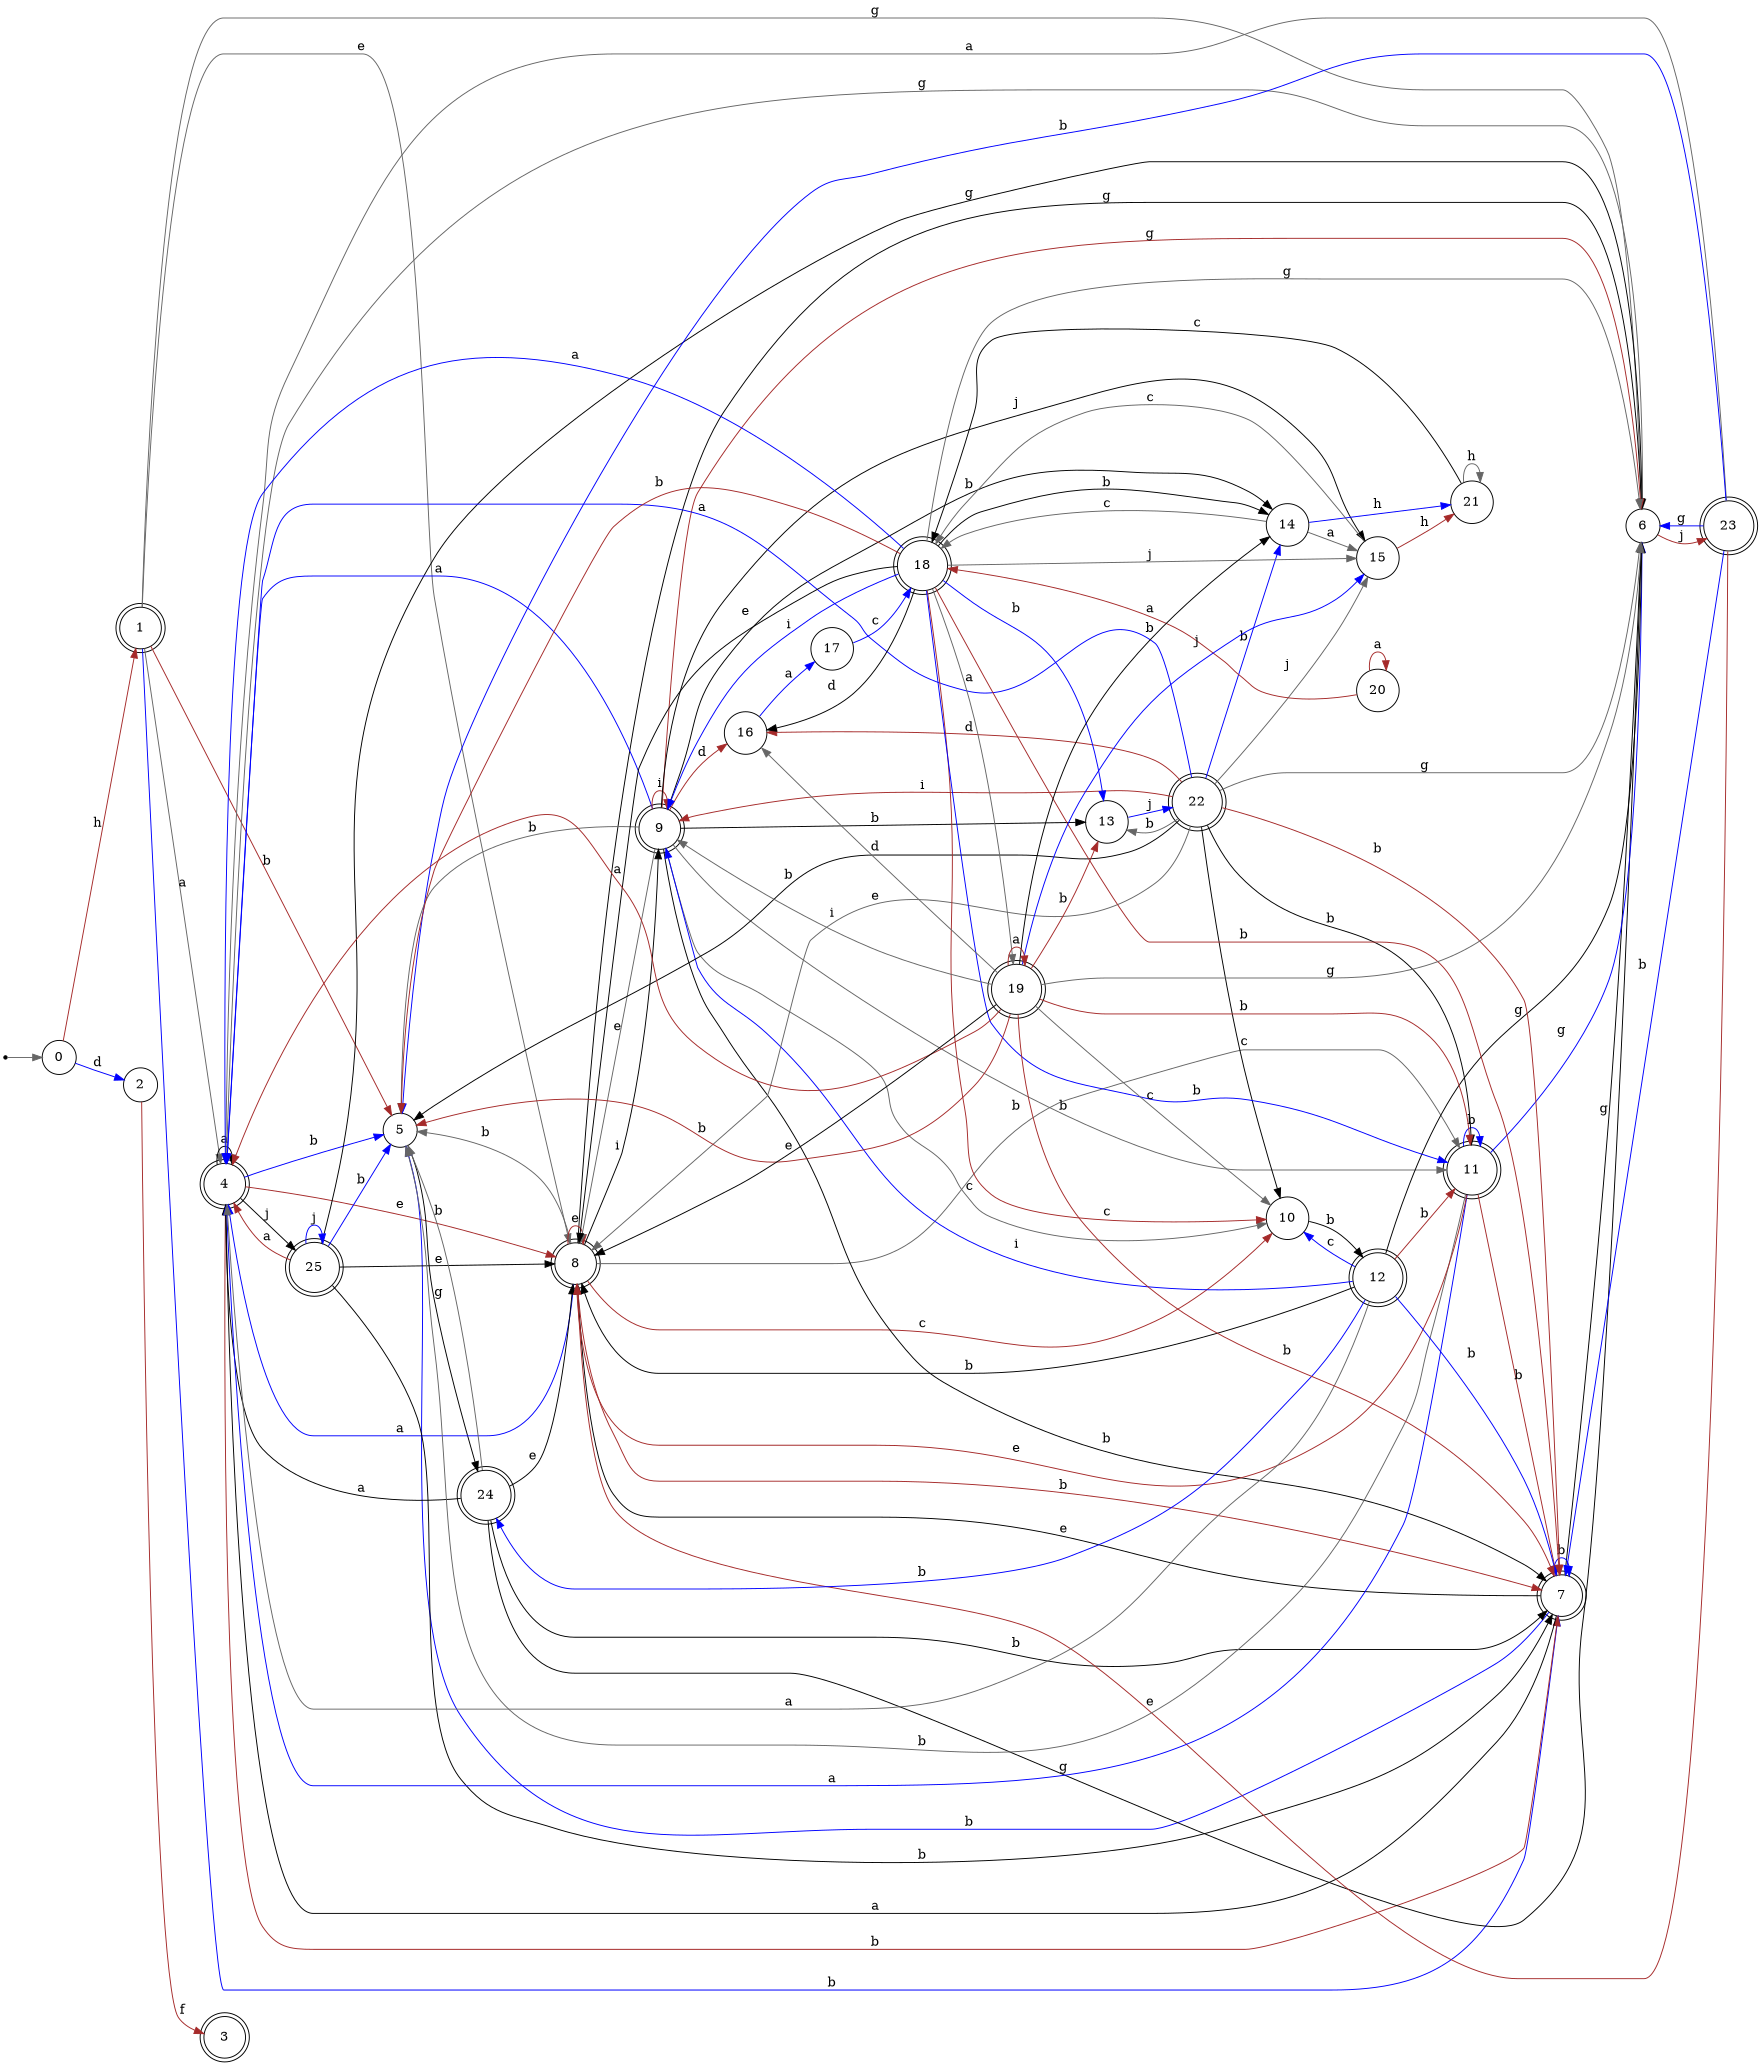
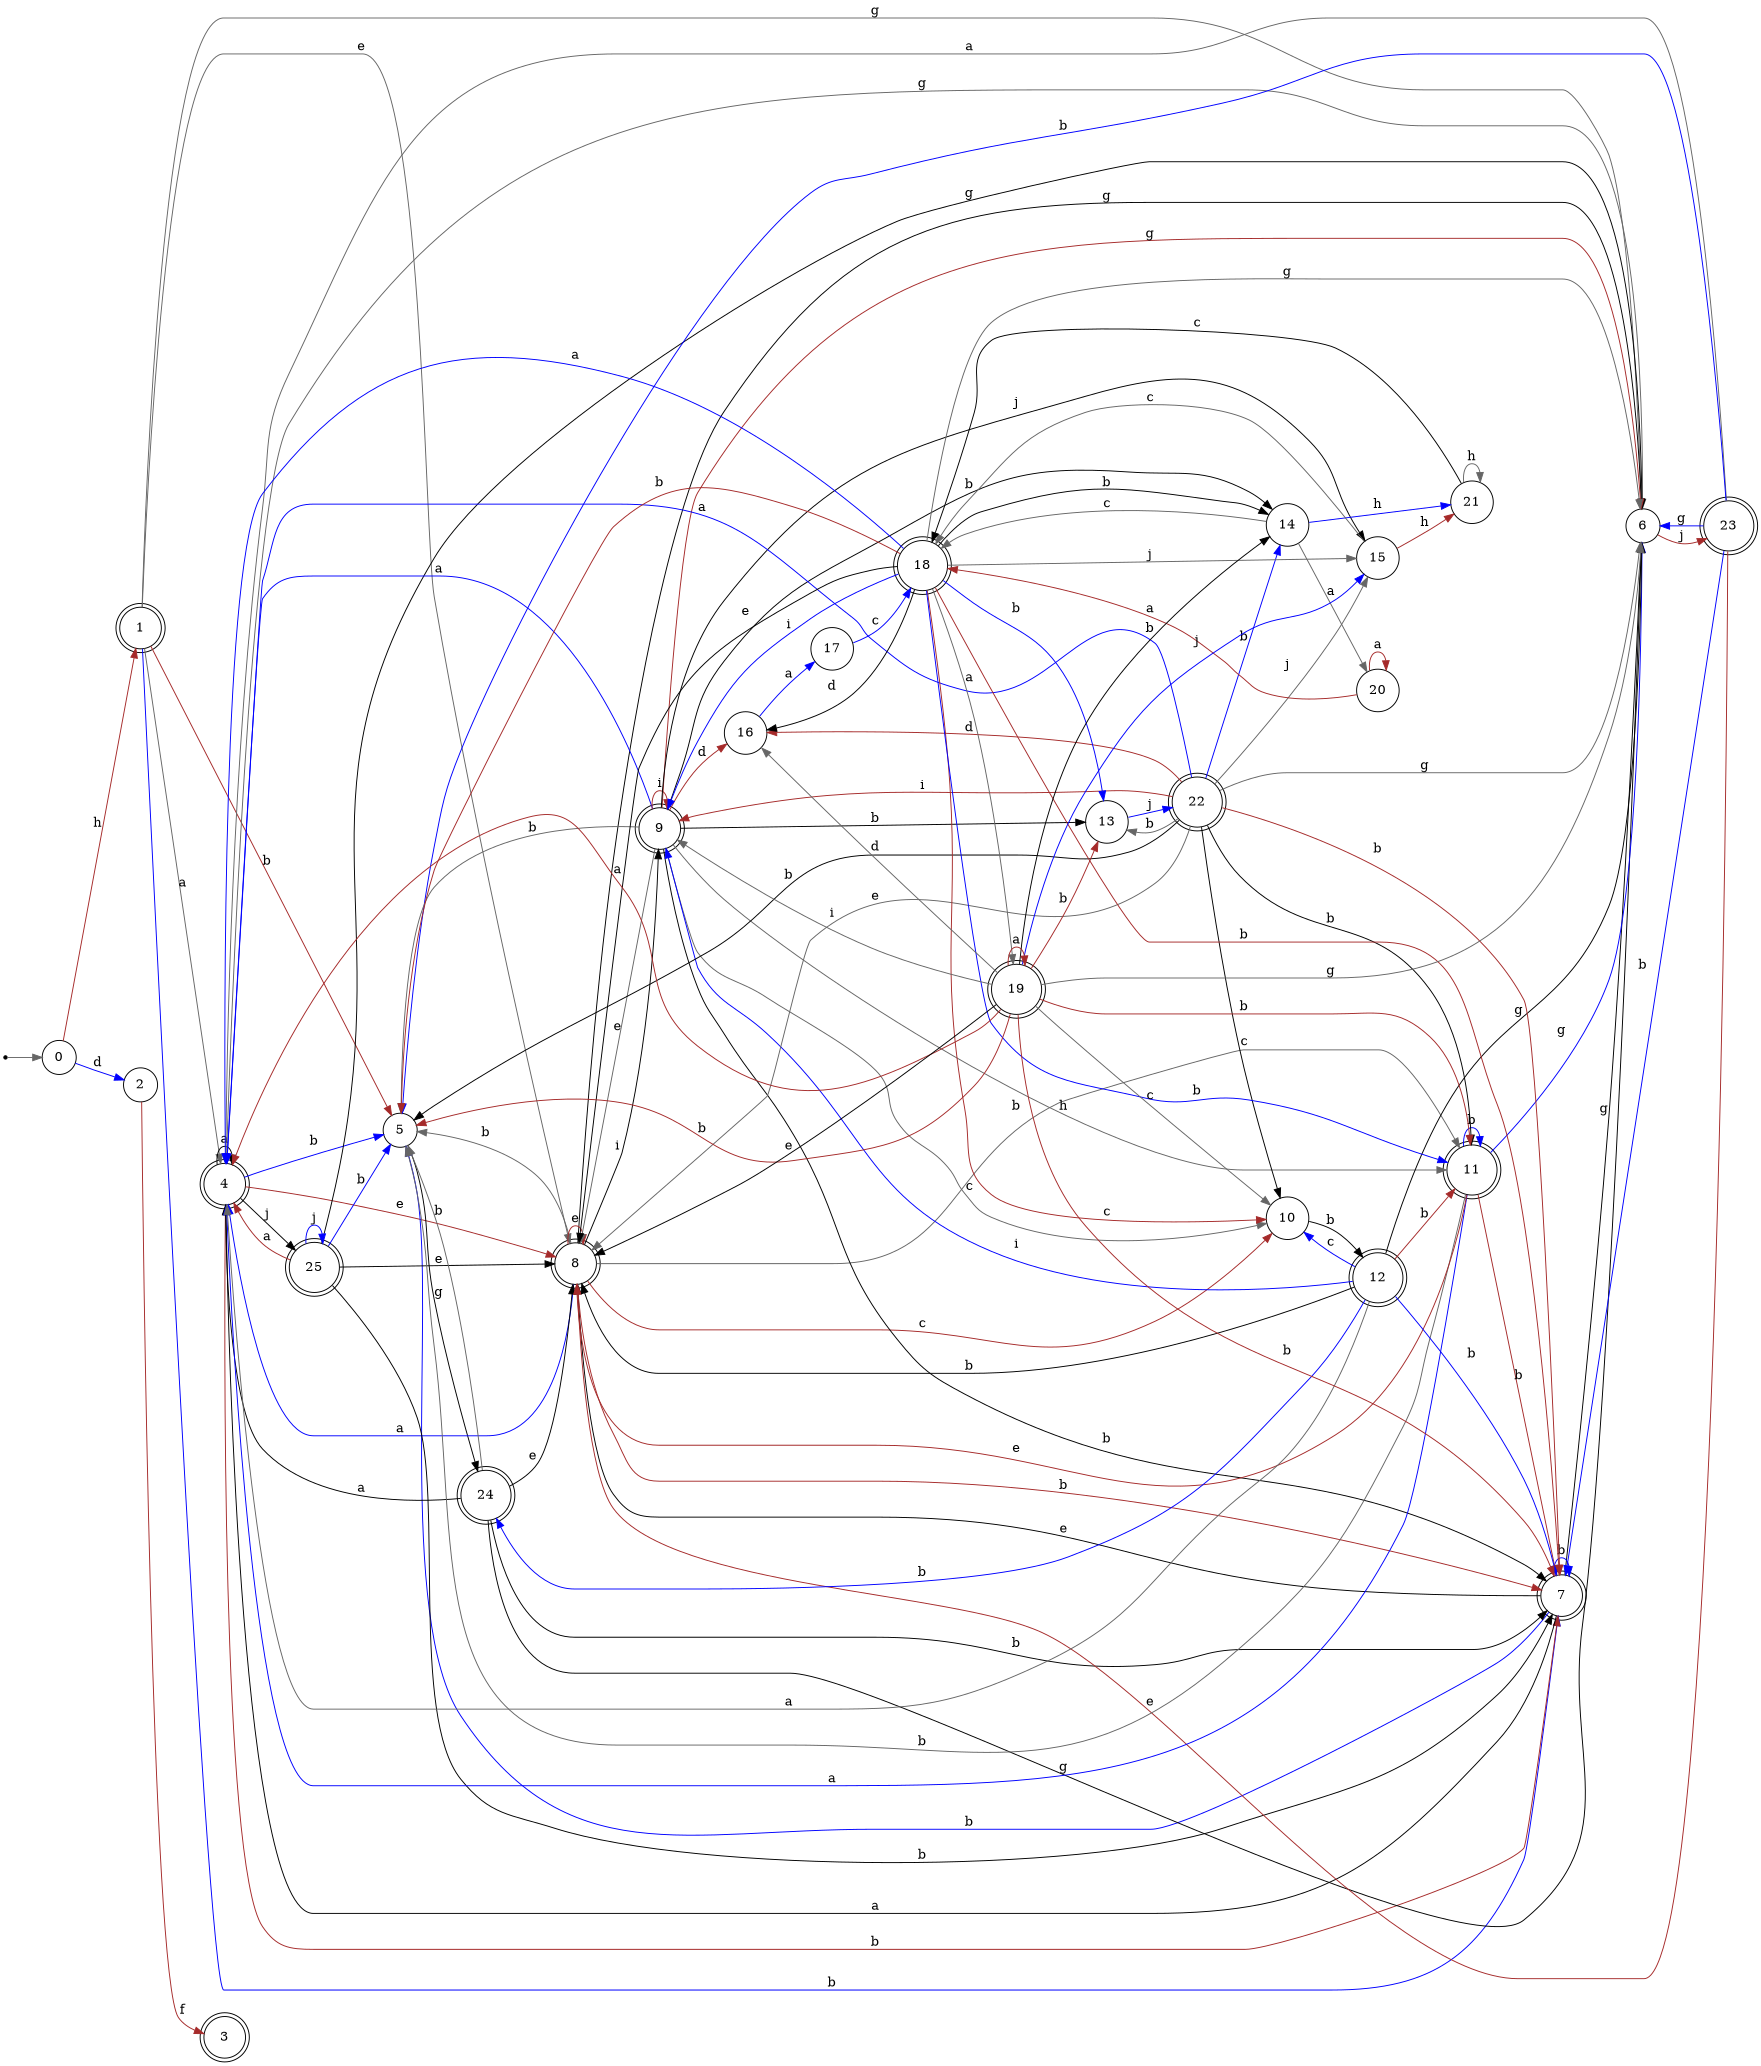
edge "14" -> "15": now "14" -> "20"
edge "9" -> "11": label "b" -> "h"
